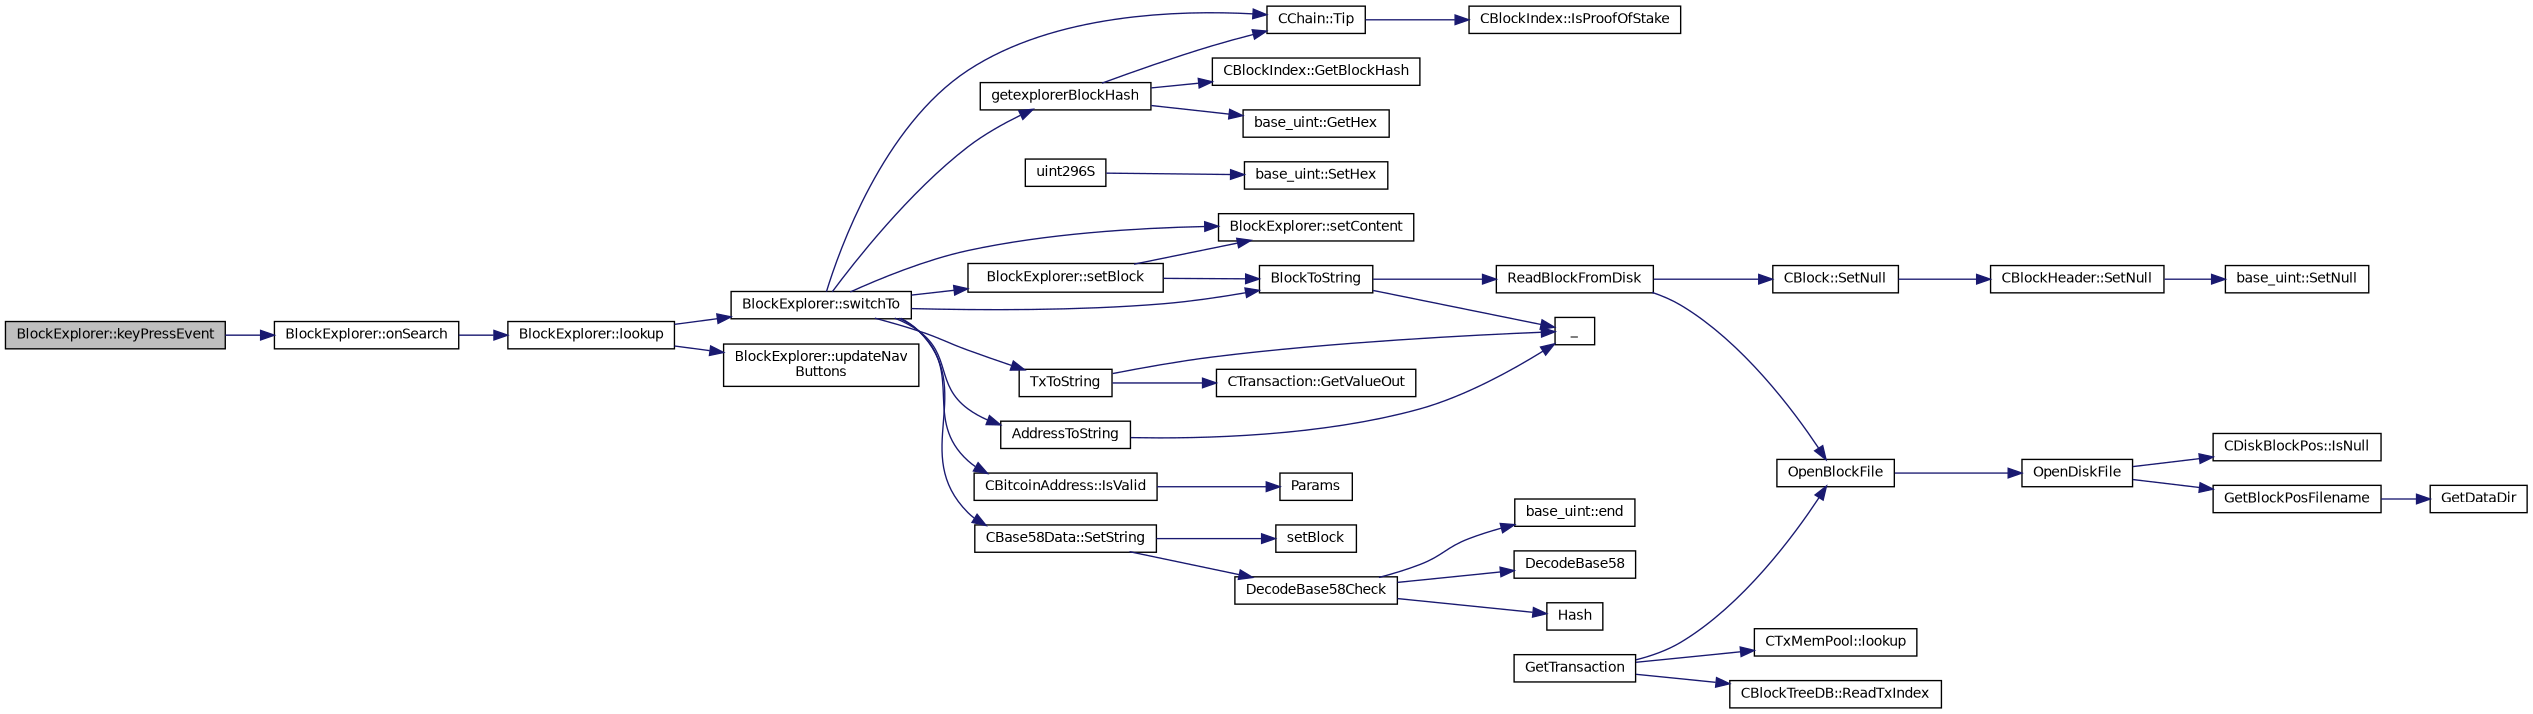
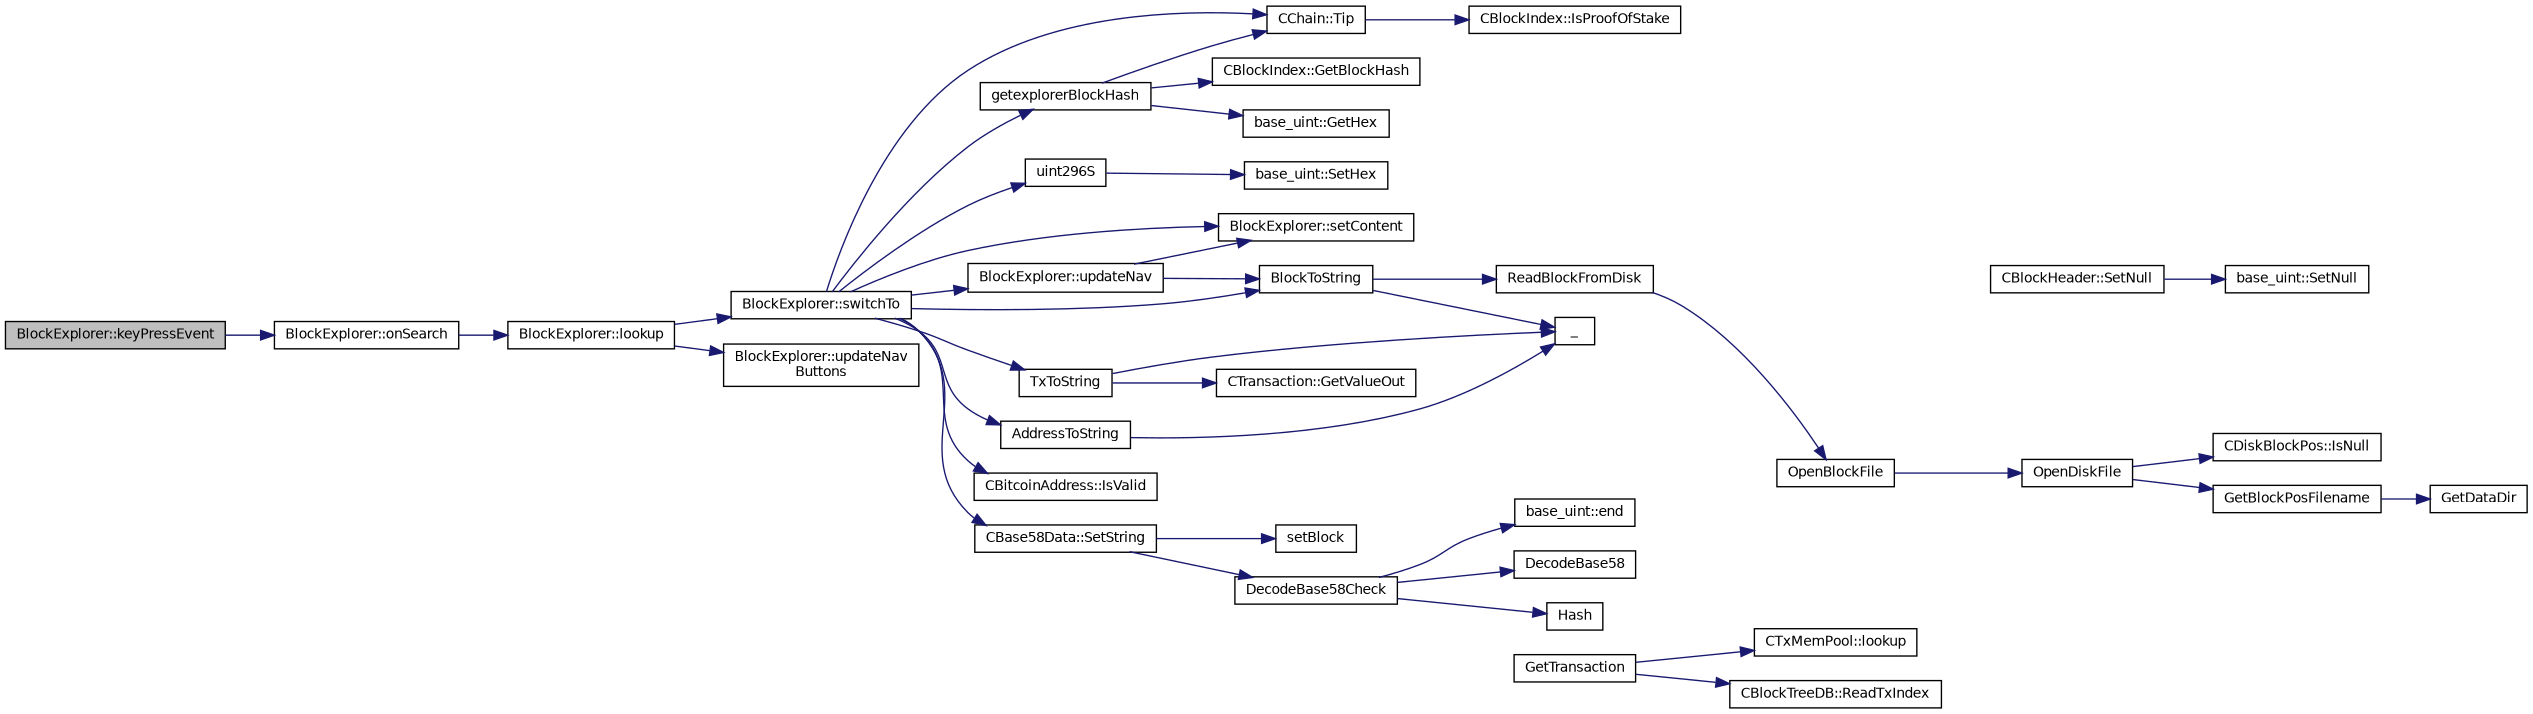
edge "BlockExplorer::switchTo" -> "uint296S": added
node "BlockExplorer::setBlock": label "BlockExplorer::setBlock" -> "BlockExplorer::updateNav"
node "CBlock::SetNull": removed
node "Params": removed
edge "GetTransaction" -> "OpenBlockFile": removed
